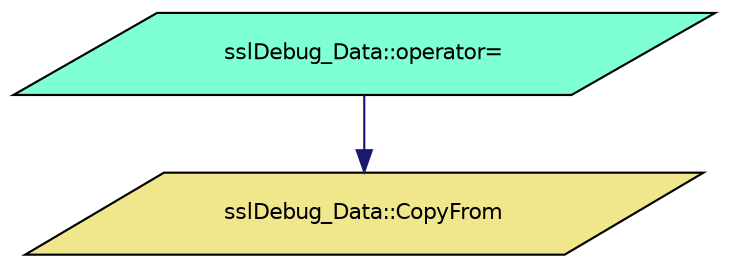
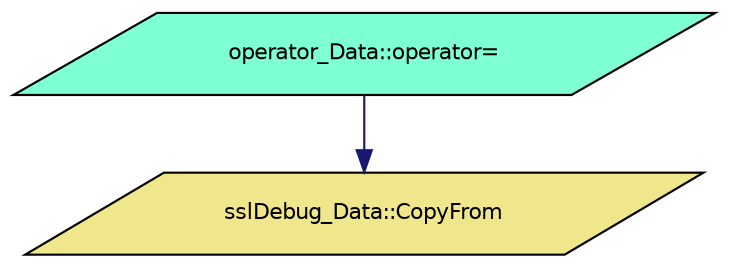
node "sslDebug_Data::operator=": label "sslDebug_Data::operator=" -> "operator_Data::operator="
